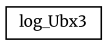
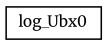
node "log_Ubx3": label "log_Ubx3" -> "log_Ubx0"
